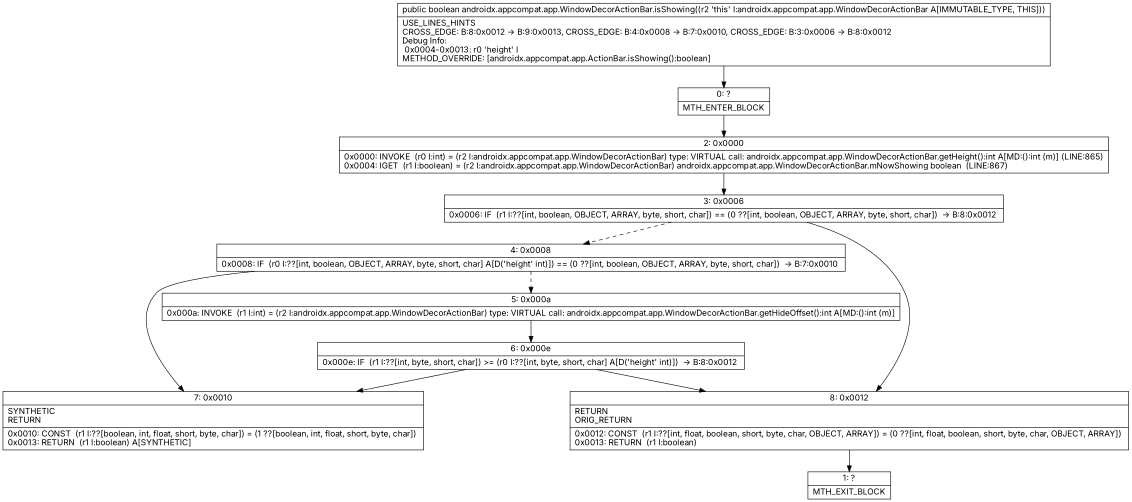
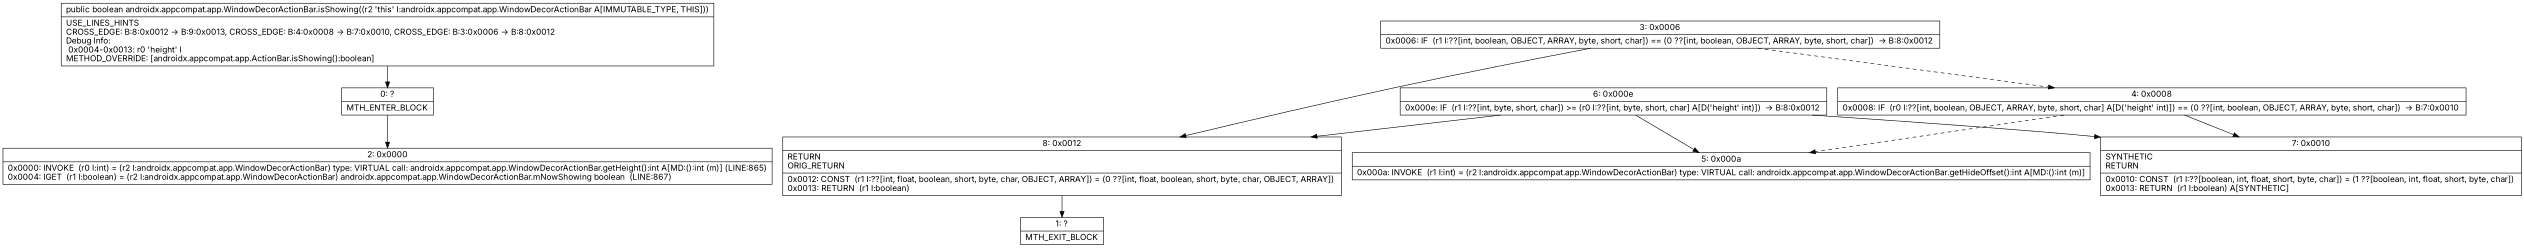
edge "2: 0x0000" -> "3: 0x0006": removed
edge "5: 0x000a" -> "6: 0x000e": reversed
